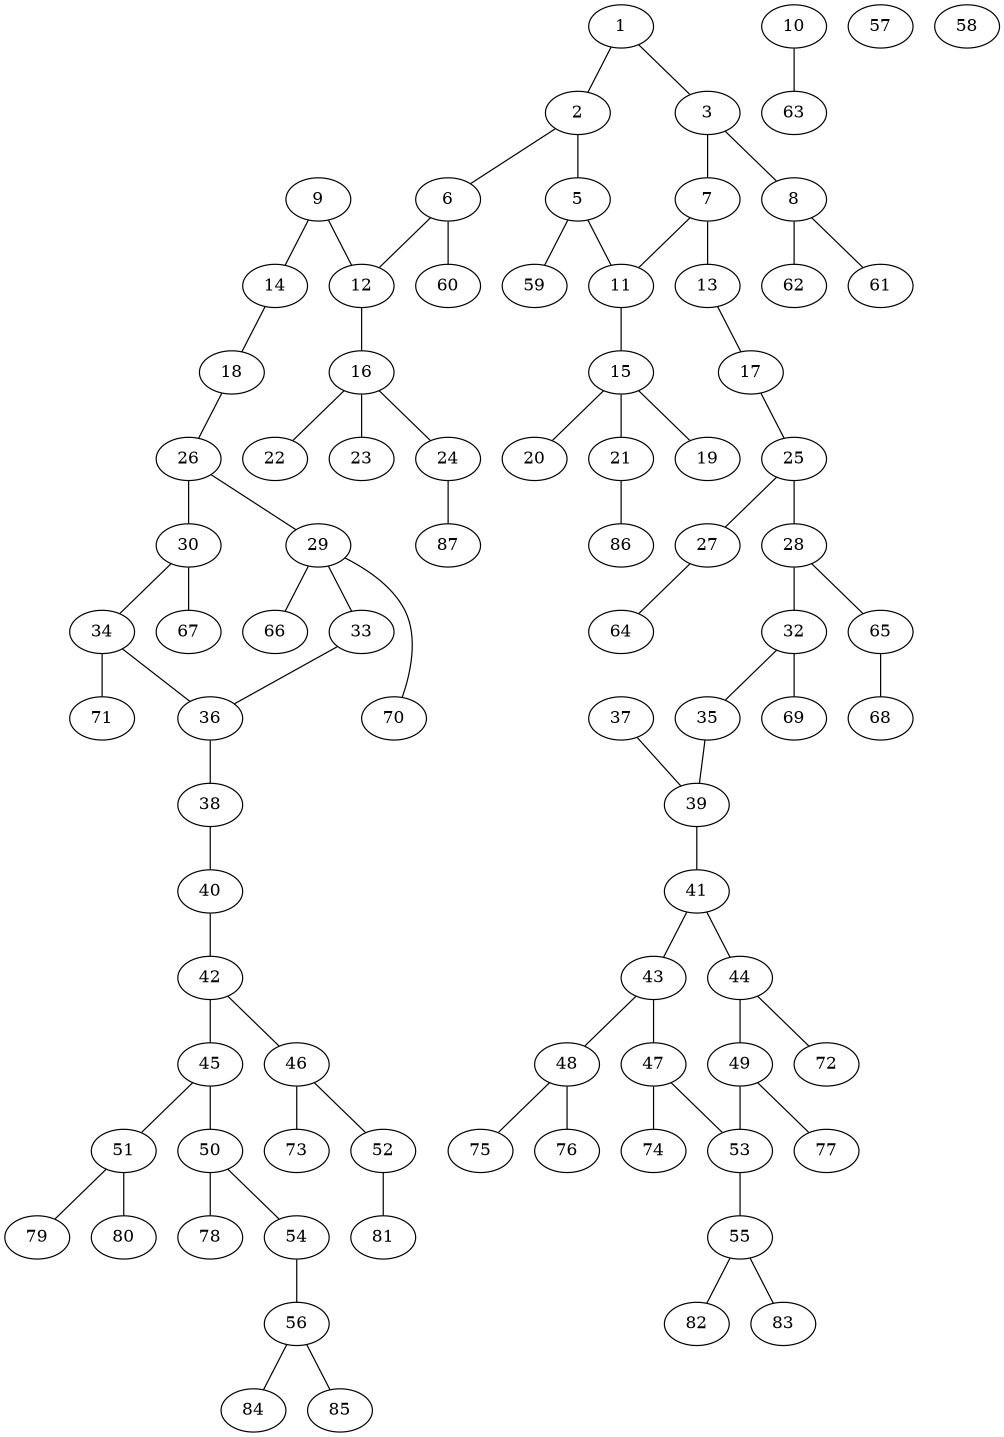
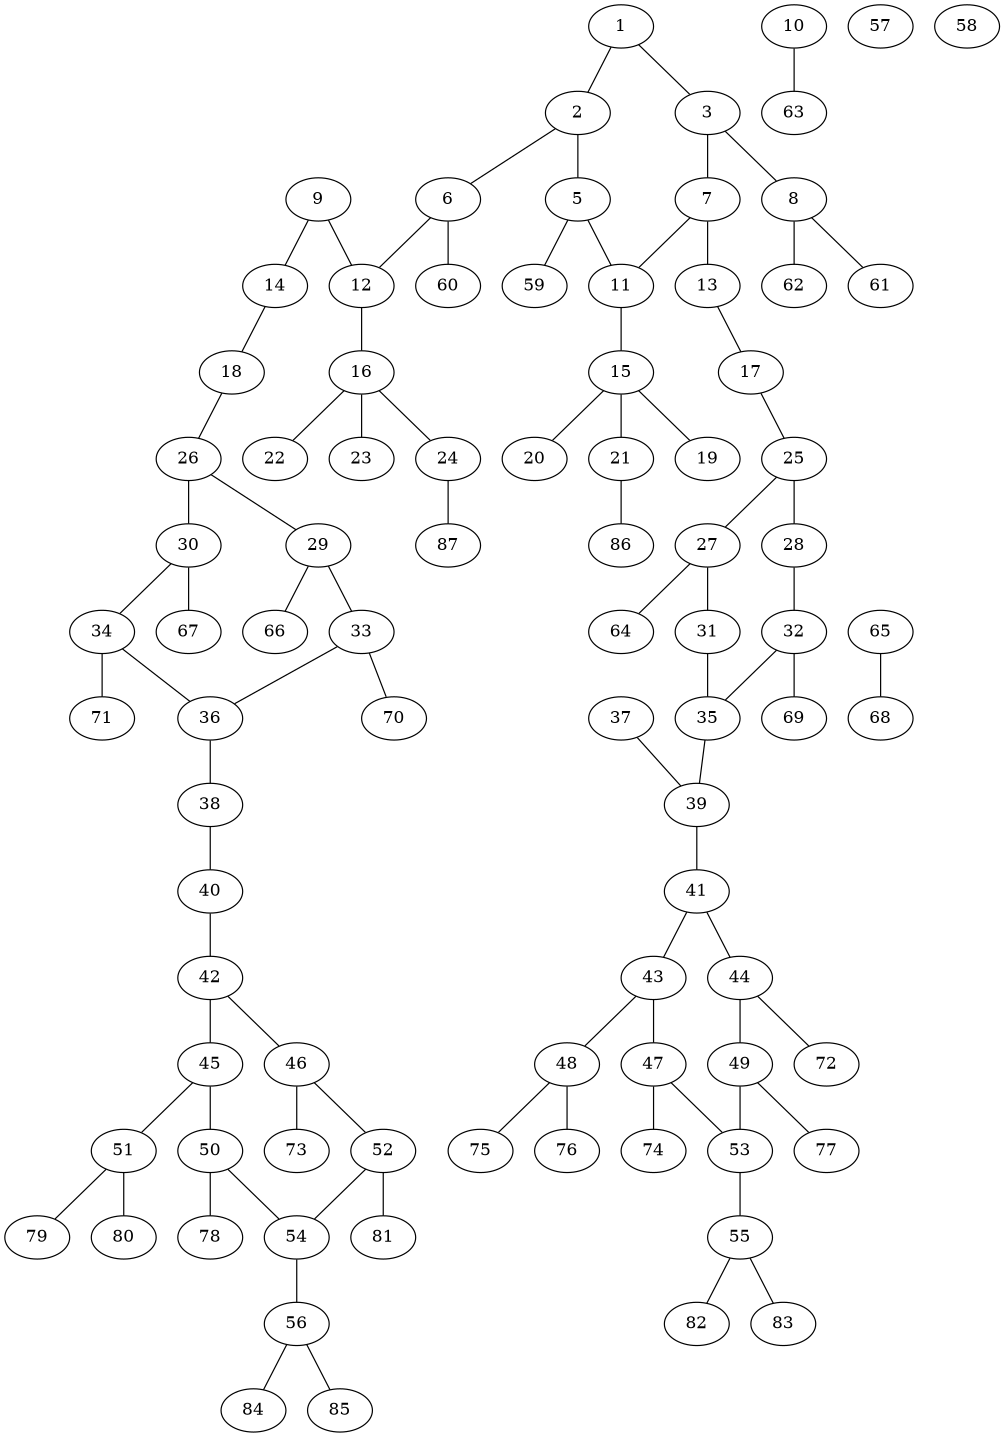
edge "28" -- "65": removed
edge "29" -- "70": now "33" -- "70"
node "31": added
edge "52" -- "54": added
